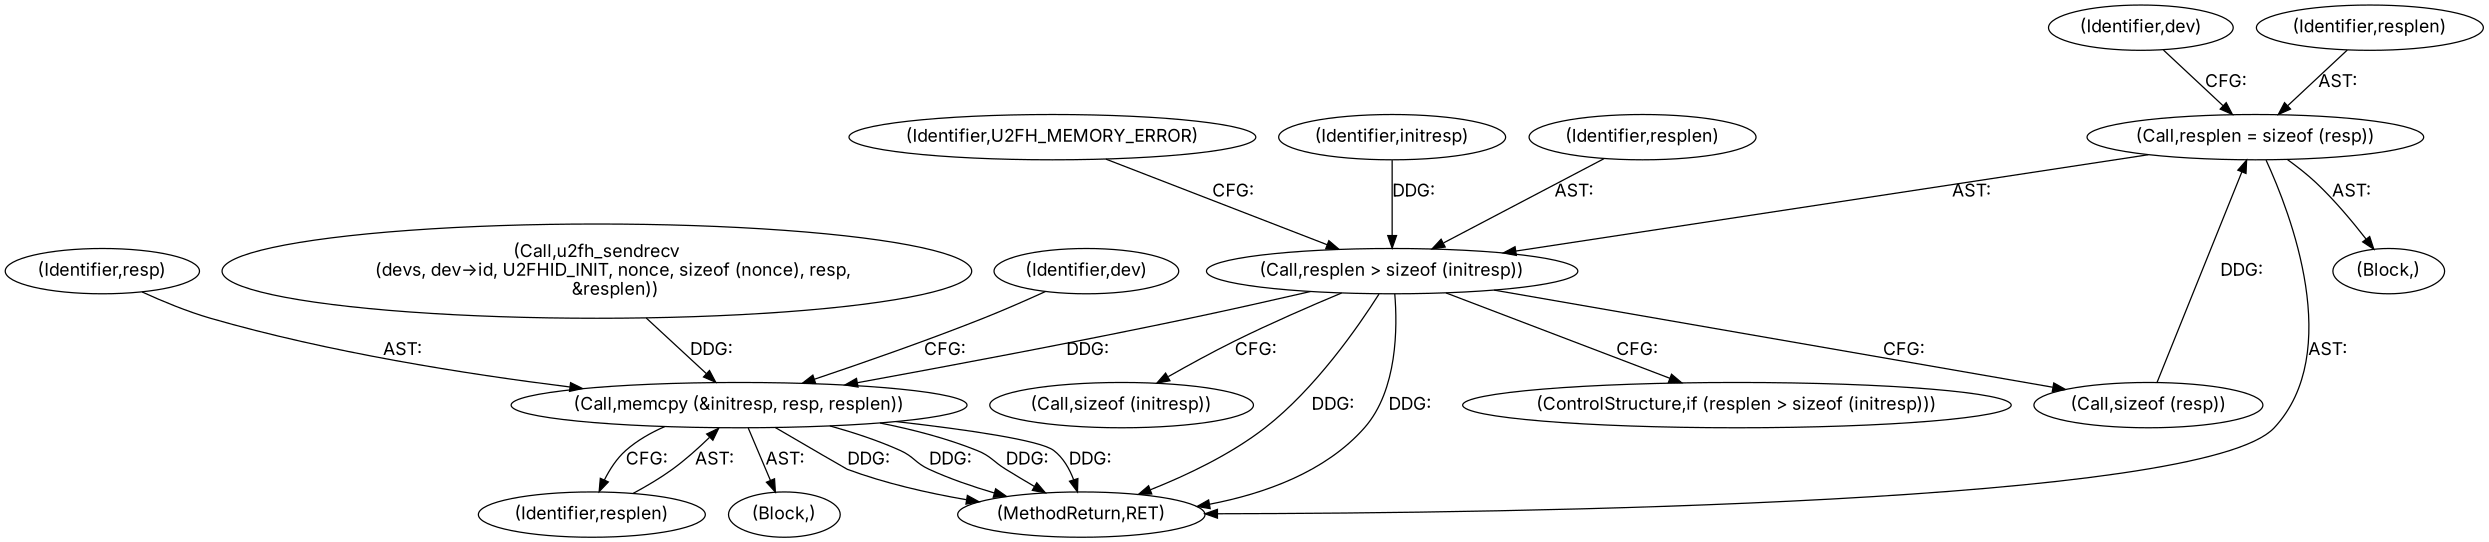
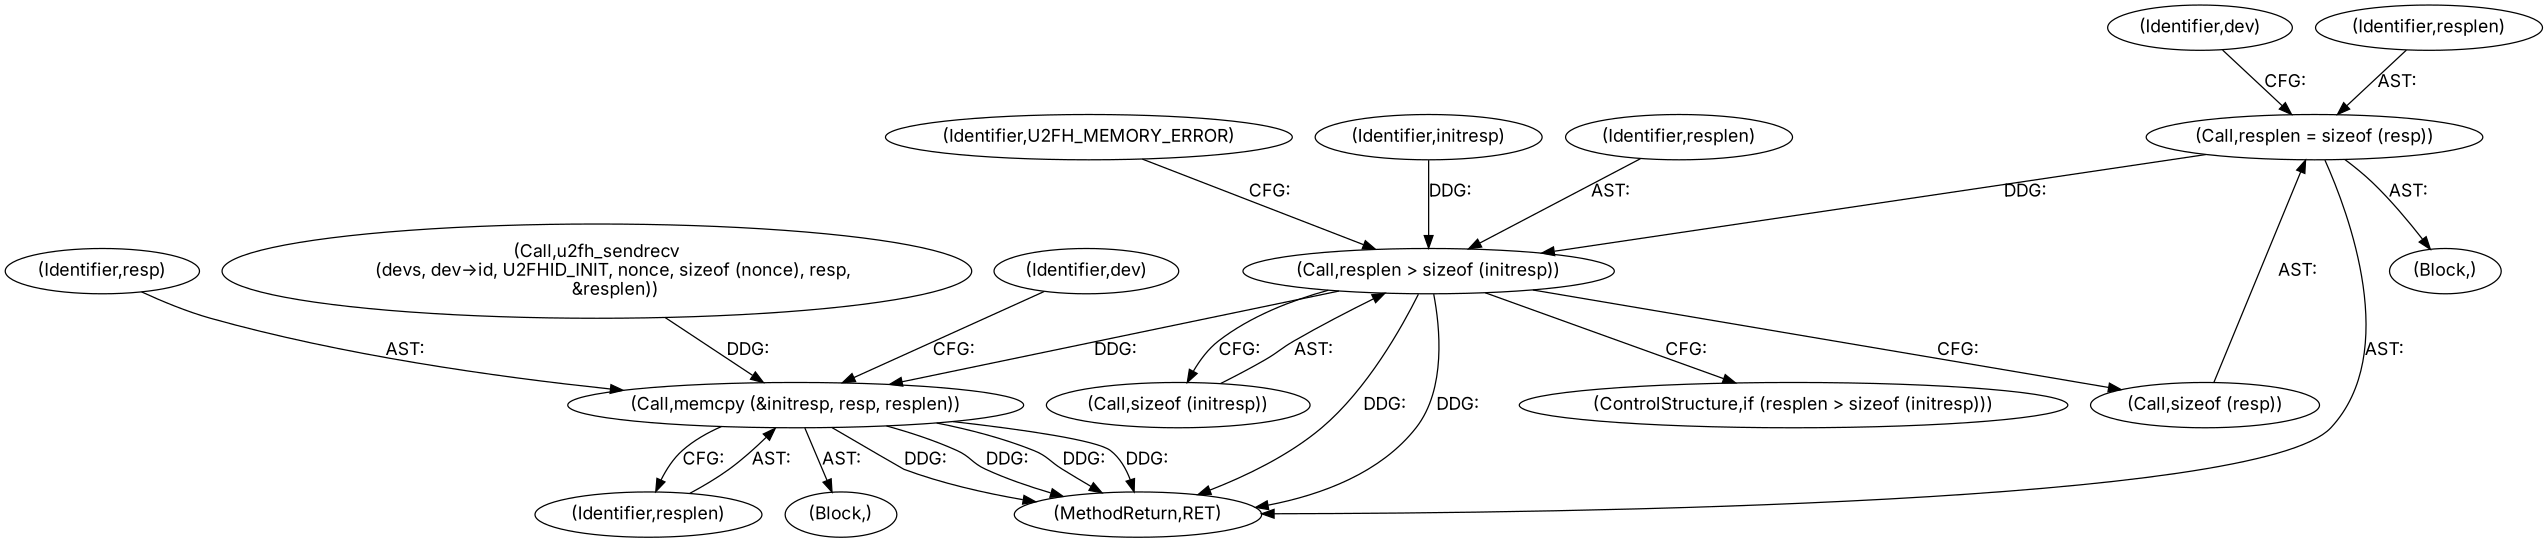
edge "(Call,resplen = sizeof (resp))" -> "(Call,resplen > sizeof (initresp))": label "AST: " -> "DDG: "
edge "(Call,sizeof (resp))" -> "(Call,resplen = sizeof (resp))": label "DDG: " -> "AST: "
edge "(Call,sizeof (initresp))" -> "(Call,resplen > sizeof (initresp))": added, label "AST:"
